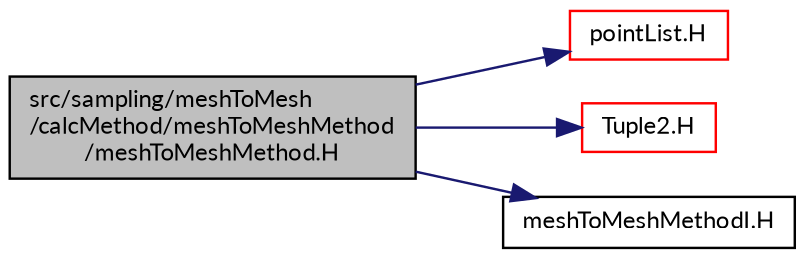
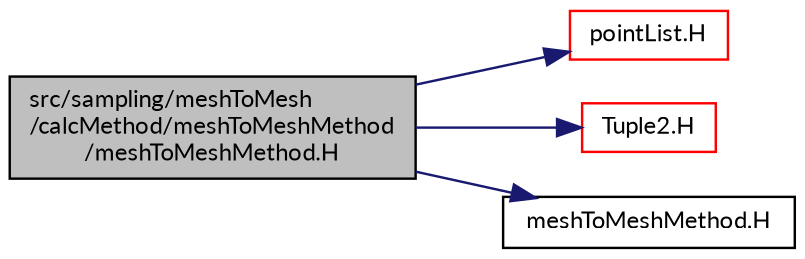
node "meshToMeshMethodI.H": label "meshToMeshMethodI.H" -> "meshToMeshMethod.H"
